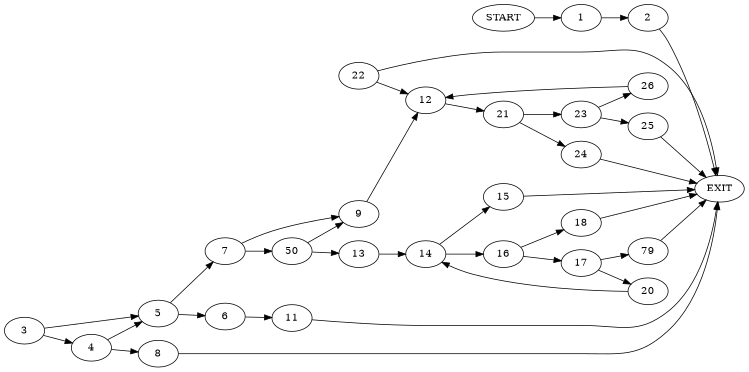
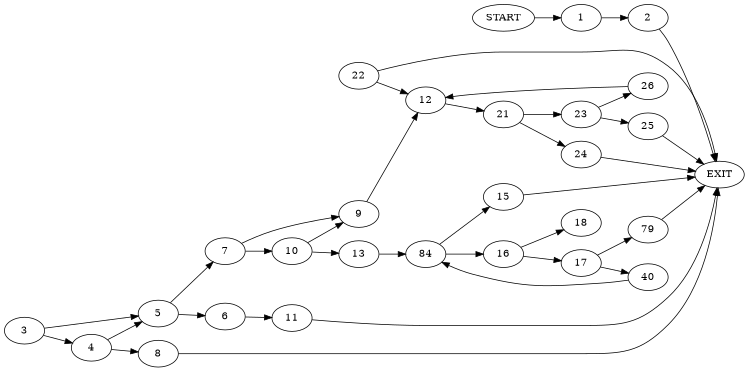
edge "18" -> "EXIT": removed
node "50": label "50" -> "10"
node "14": label "14" -> "84"
node "20": label "20" -> "40"
